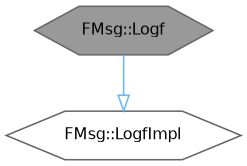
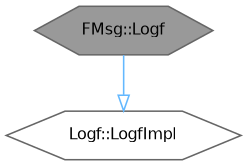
node "FMsg::LogfImpl": label "FMsg::LogfImpl" -> "Logf::LogfImpl"
